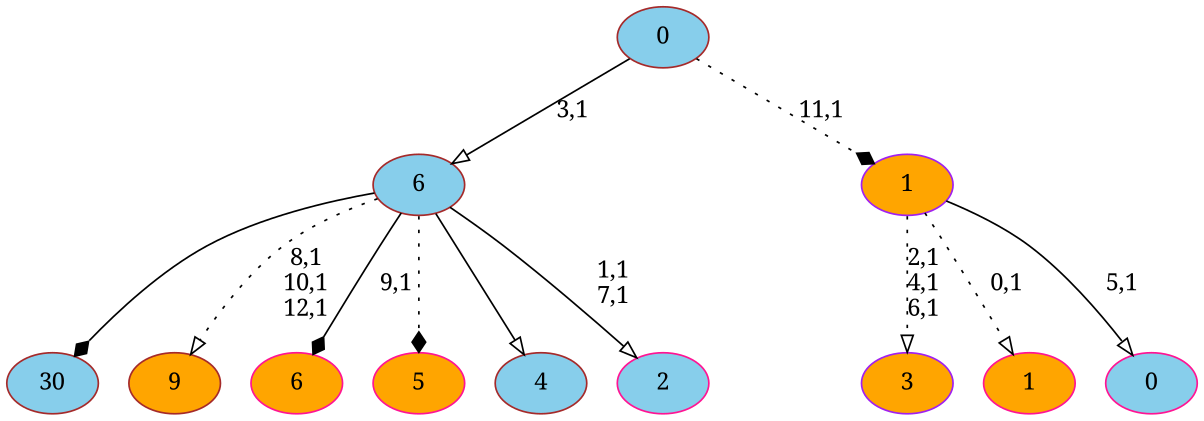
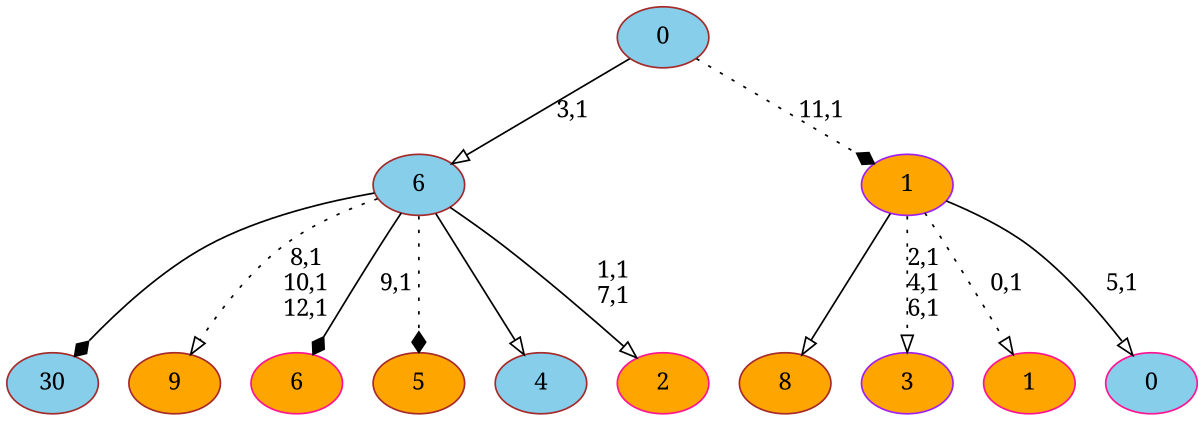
node "5": color deeppink -> brown
node "2": fillcolor skyblue -> orange
node "8": added
